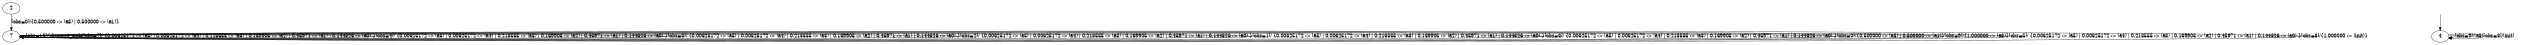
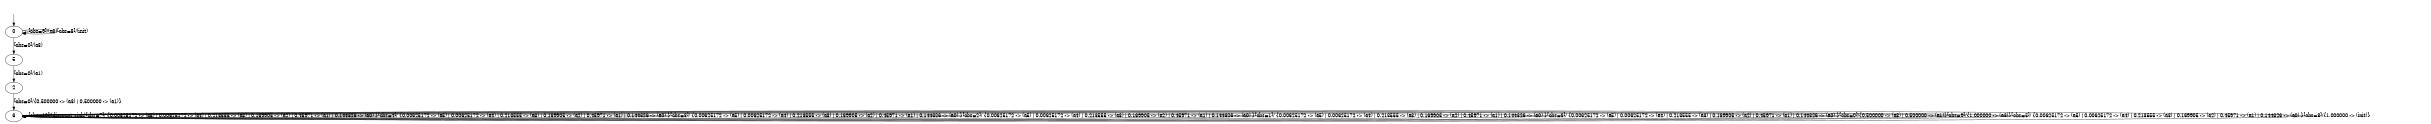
node "7": label "7" -> "6"
node "4": label "4" -> "0"
node "5": added
